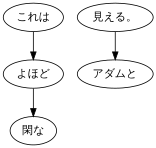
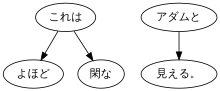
edge "見える。" -> "アダムと": reversed
edge "よほど" -> "閑な": now "これは" -> "閑な"
